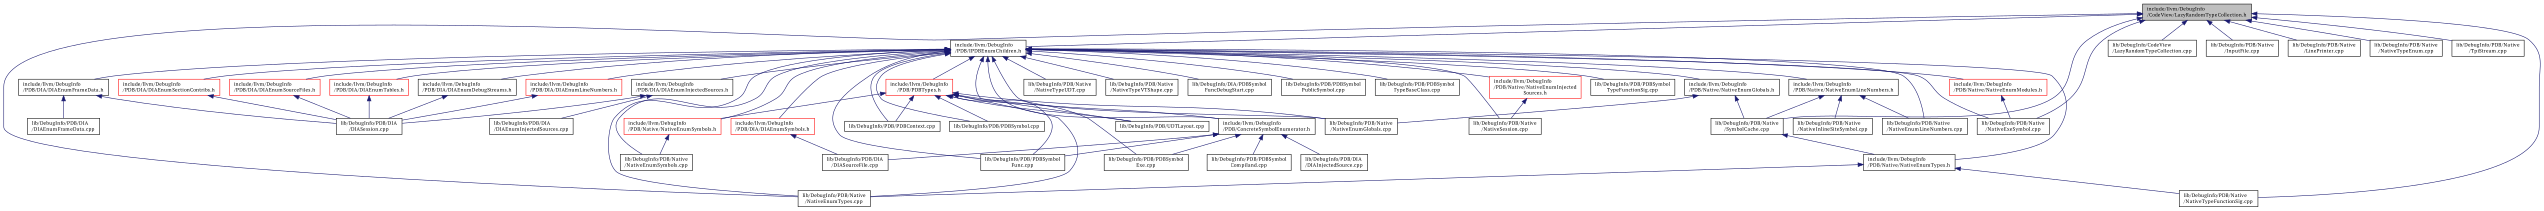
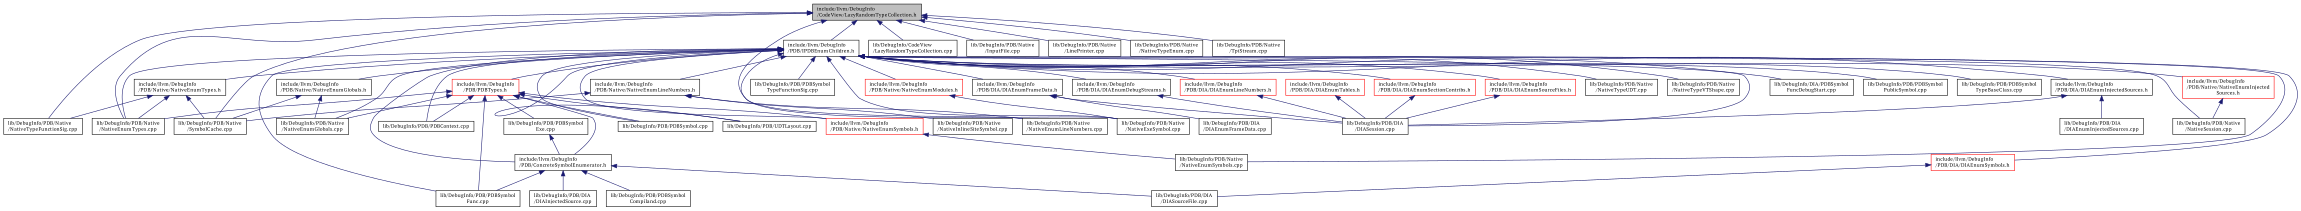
edge "include/llvm/DebugInfo /PDB/DIA/DIAEnumTables.h" -> "include/llvm/DebugInfo /PDB/IPDBEnumChildren.h": now "lib/DebugInfo/PDB/DIA /DIASession.cpp" -> "include/llvm/DebugInfo /PDB/IPDBEnumChildren.h"
edge "lib/DebugInfo/PDB/PDBSymbol Exe.cpp" -> "include/llvm/DebugInfo /PDB/ConcreteSymbolEnumerator.h": reversed
edge "include/llvm/DebugInfo /PDB/Native/NativeEnumTypes.h" -> "lib/DebugInfo/PDB/Native /SymbolCache.cpp": reversed
